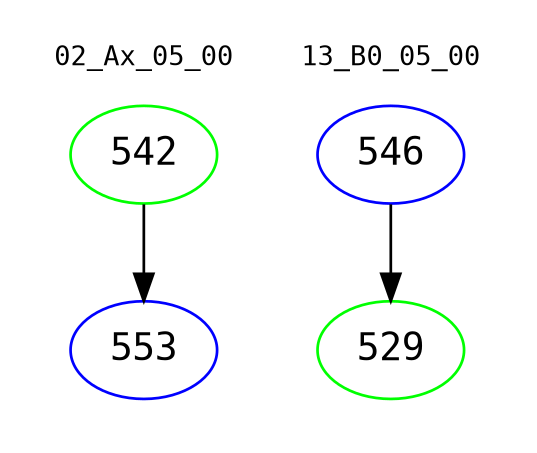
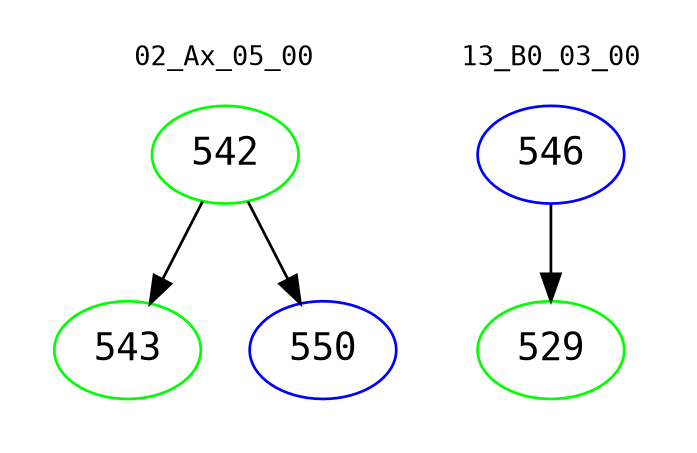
cluster "13_B0_05_00": label "13_B0_05_00" -> "13_B0_03_00"
node "543": added
node "553": label "553" -> "550"
